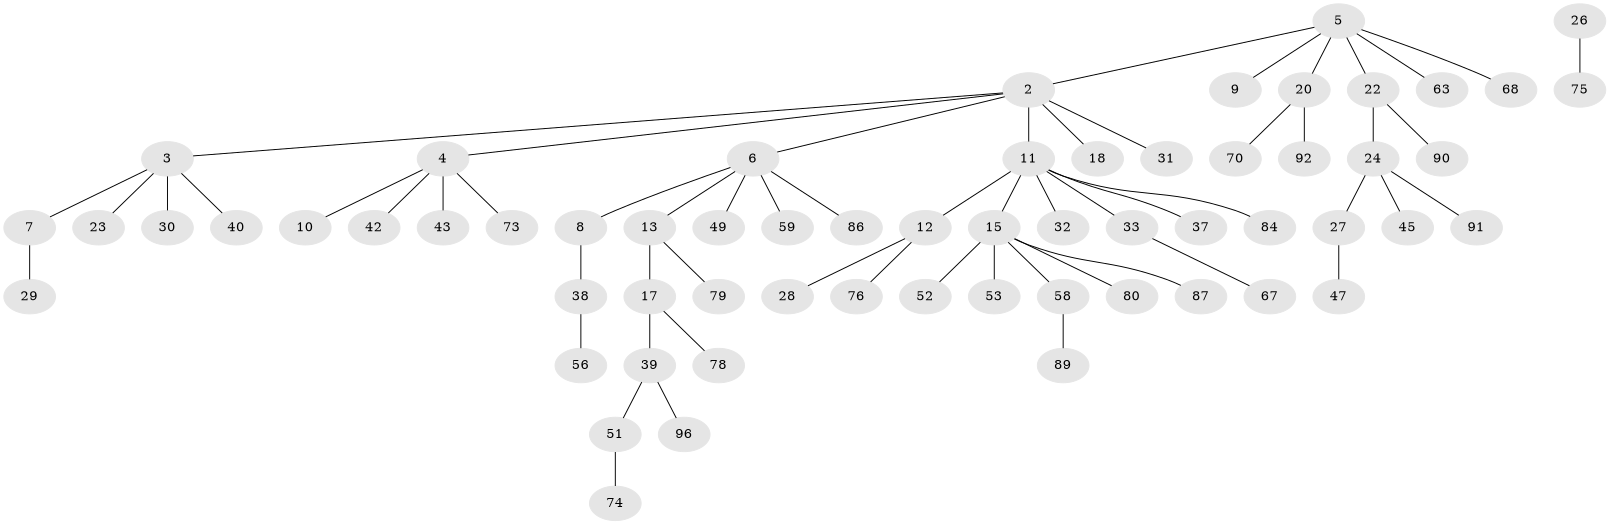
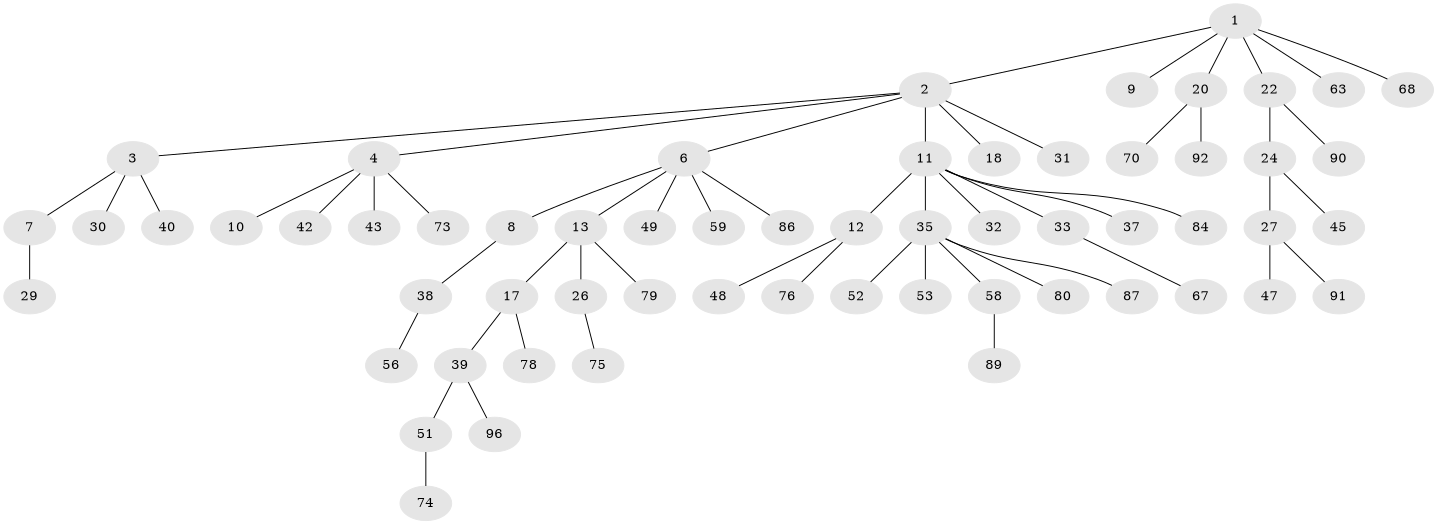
node "5": label "5" -> "1"
edge "24" -- "91": now "27" -- "91"
node "23": removed
node "15": label "15" -> "35"
edge "13" -- "26": added
node "28": label "28" -> "48"
